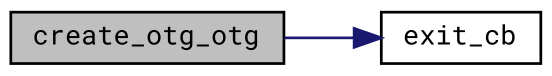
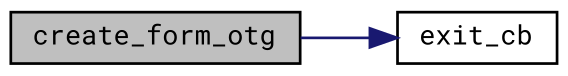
node "create_otg_otg": label "create_otg_otg" -> "create_form_otg"
